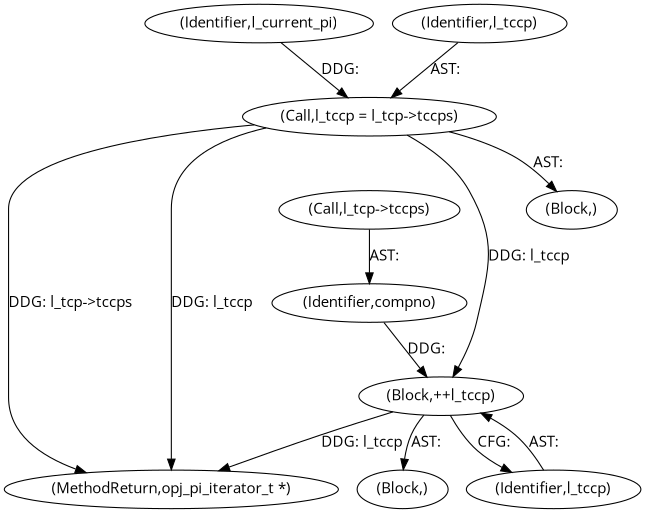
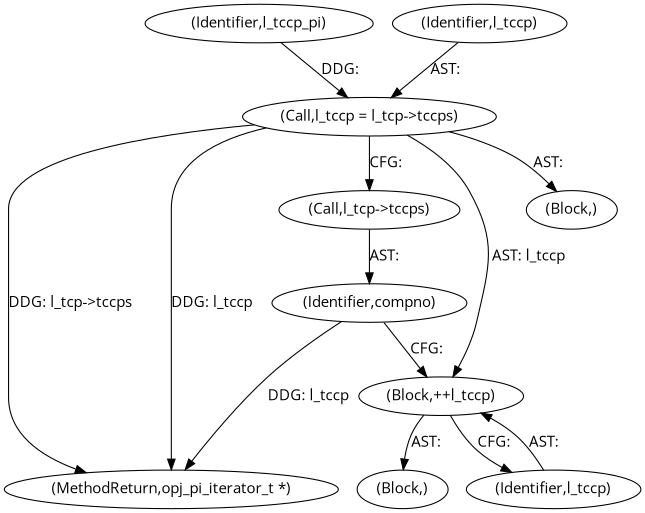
node "(Identifier,l_current_pi)": label "(Identifier,l_current_pi)" -> "(Identifier,l_tccp_pi)"
edge "(Call,l_tccp = l_tcp->tccps)" -> "(Call,l_tcp->tccps)": added, label "CFG:"
edge "(Call,l_tccp = l_tcp->tccps)" -> "(Block,++l_tccp)": label "DDG: l_tccp" -> "AST: l_tccp"
edge "(Identifier,compno)" -> "(Block,++l_tccp)": label "DDG: " -> "CFG: "
edge "(Block,++l_tccp)" -> "(MethodReturn,opj_pi_iterator_t *)": now "(Identifier,compno)" -> "(MethodReturn,opj_pi_iterator_t *)"
